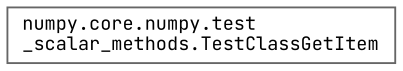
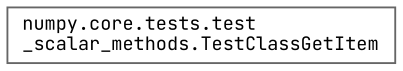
node "numpy.core.numpy.test _scalar_methods.TestClassGetItem": label "numpy.core.numpy.test _scalar_methods.TestClassGetItem" -> "numpy.core.tests.test _scalar_methods.TestClassGetItem"
